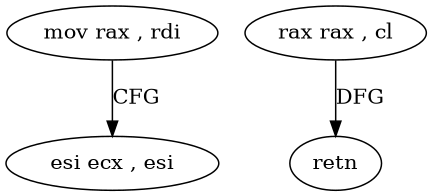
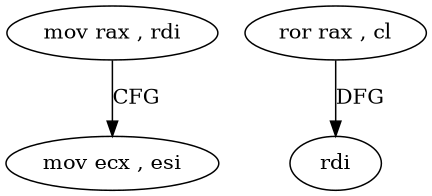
node "rax rax , cl": label "rax rax , cl" -> "ror rax , cl"
node "esi ecx , esi": label "esi ecx , esi" -> "mov ecx , esi"
node "retn": label "retn" -> "rdi"
